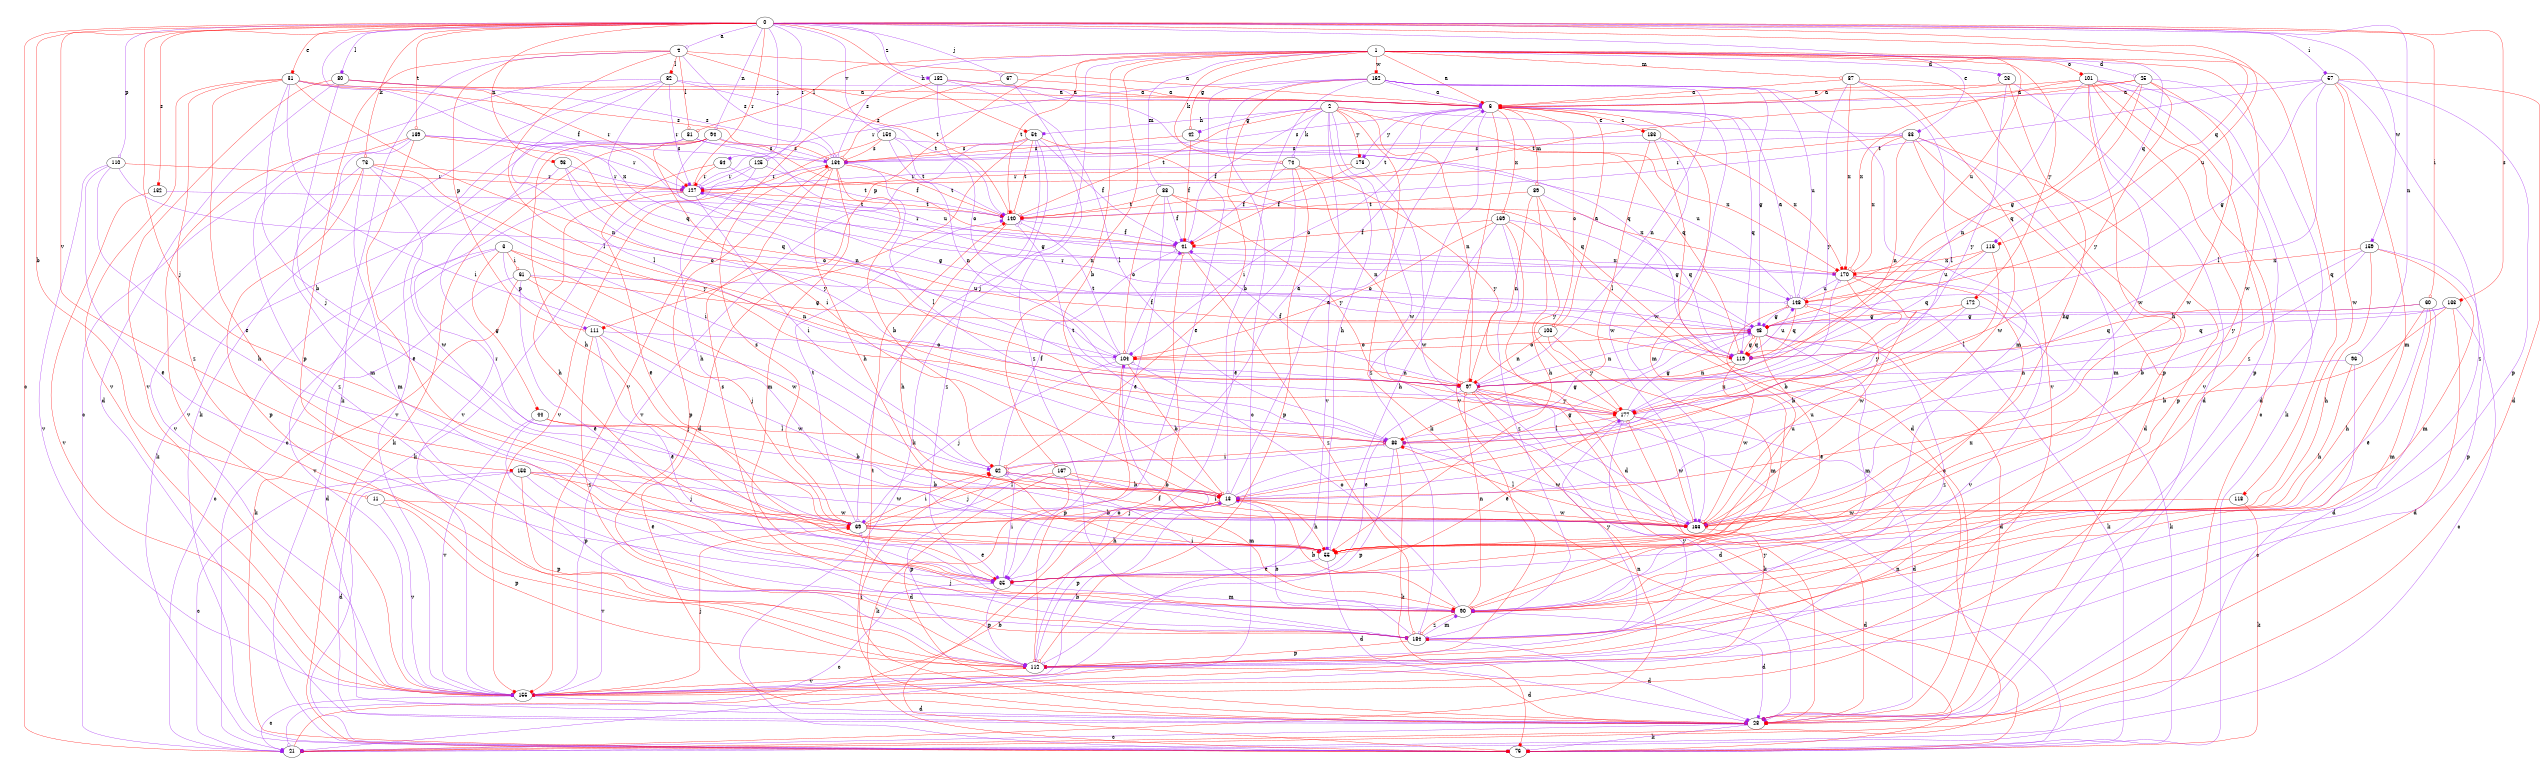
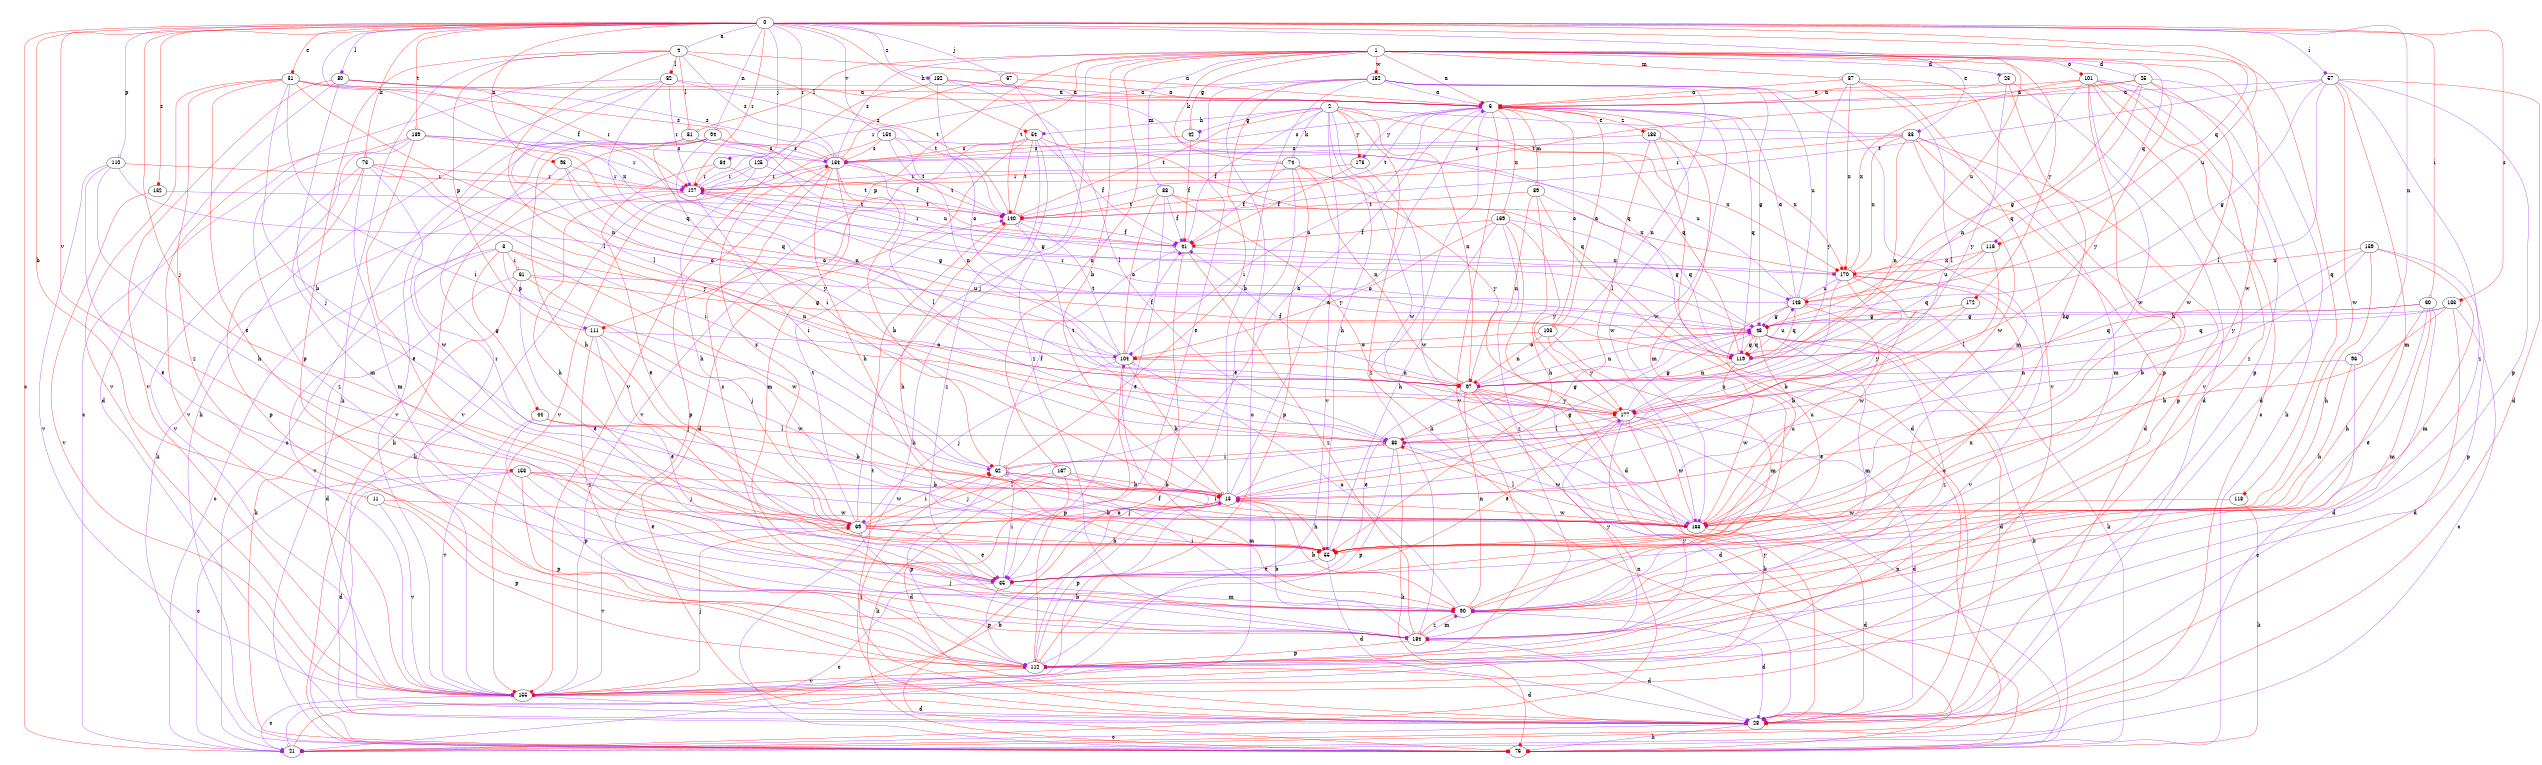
edge "0" -> "159": removed, label "w"
edge "172" -> "76": now "48" -> "76"
